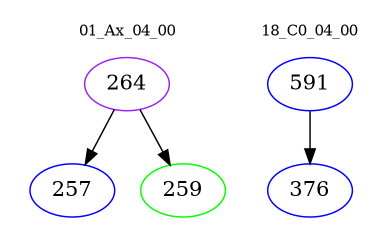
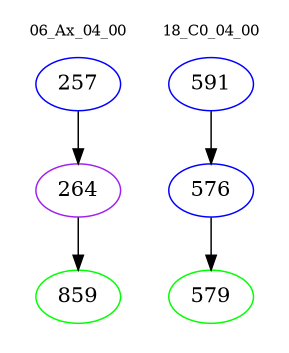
cluster "01_Ax_04_00": label "01_Ax_04_00" -> "06_Ax_04_00"
edge "264" -> "257": reversed
node "259": label "259" -> "859"
node "376": label "376" -> "576"
node "579": added
